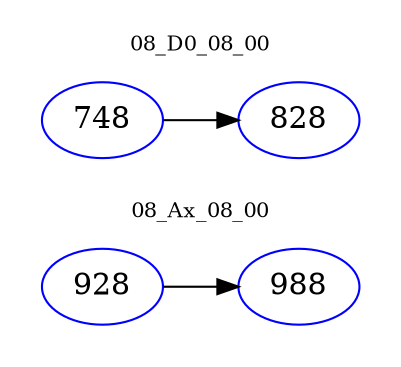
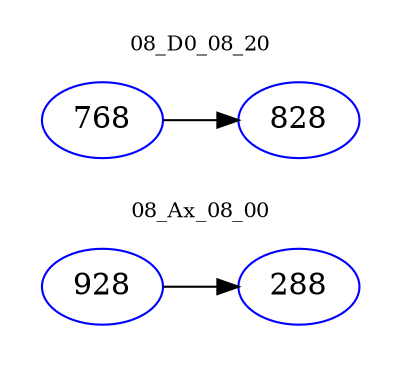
cluster "08_D0_08_00": label "08_D0_08_00" -> "08_D0_08_20"
node "748": label "748" -> "768"
node "988": label "988" -> "288"
